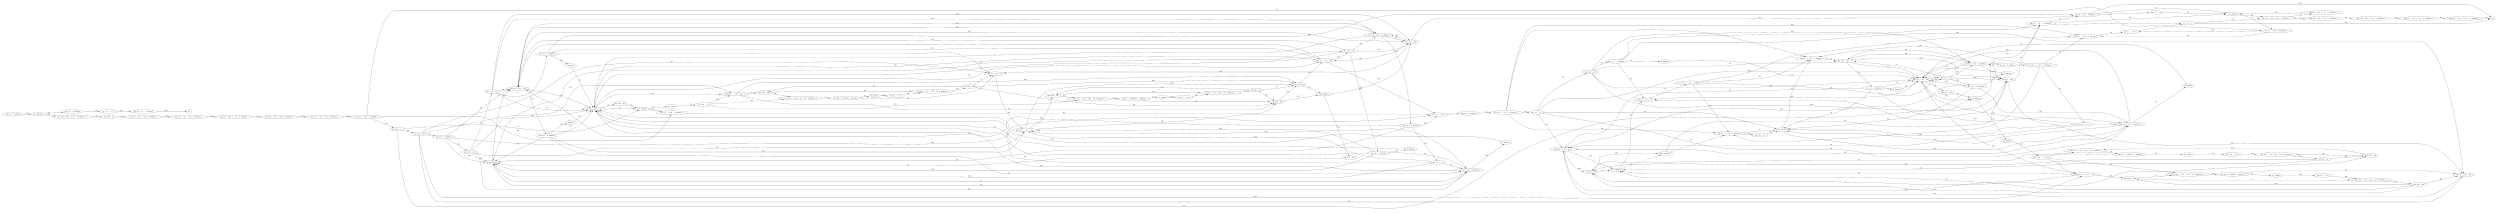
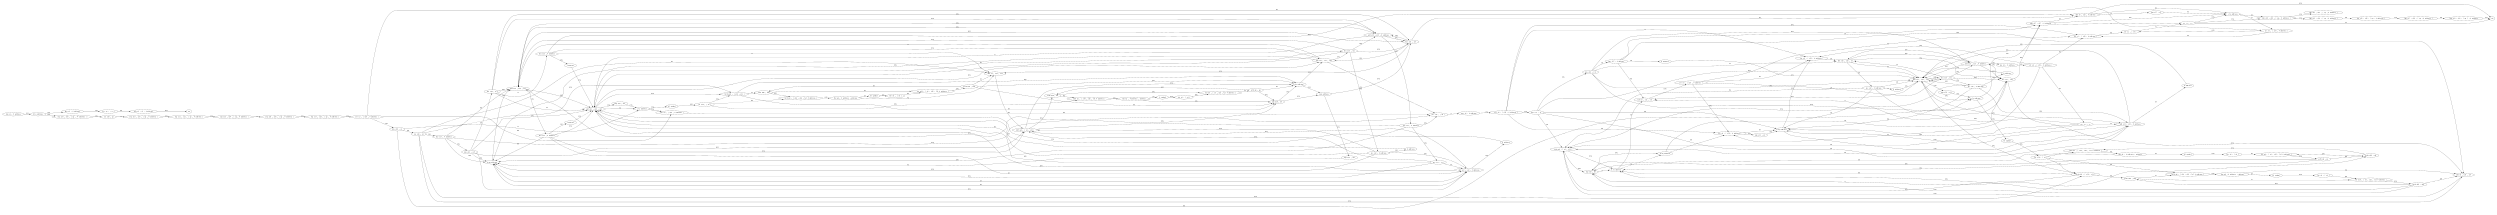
edge "ldp x21 , x22 , [ sp , # address ]" -> "b.lo address": now "mov x0 , x27" -> "b.lo address"
